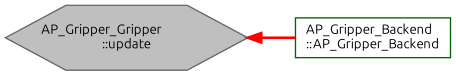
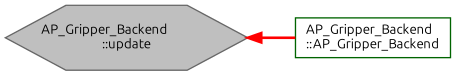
node "AP_Gripper_Gripper ::update": label "AP_Gripper_Gripper ::update" -> "AP_Gripper_Backend ::update"
